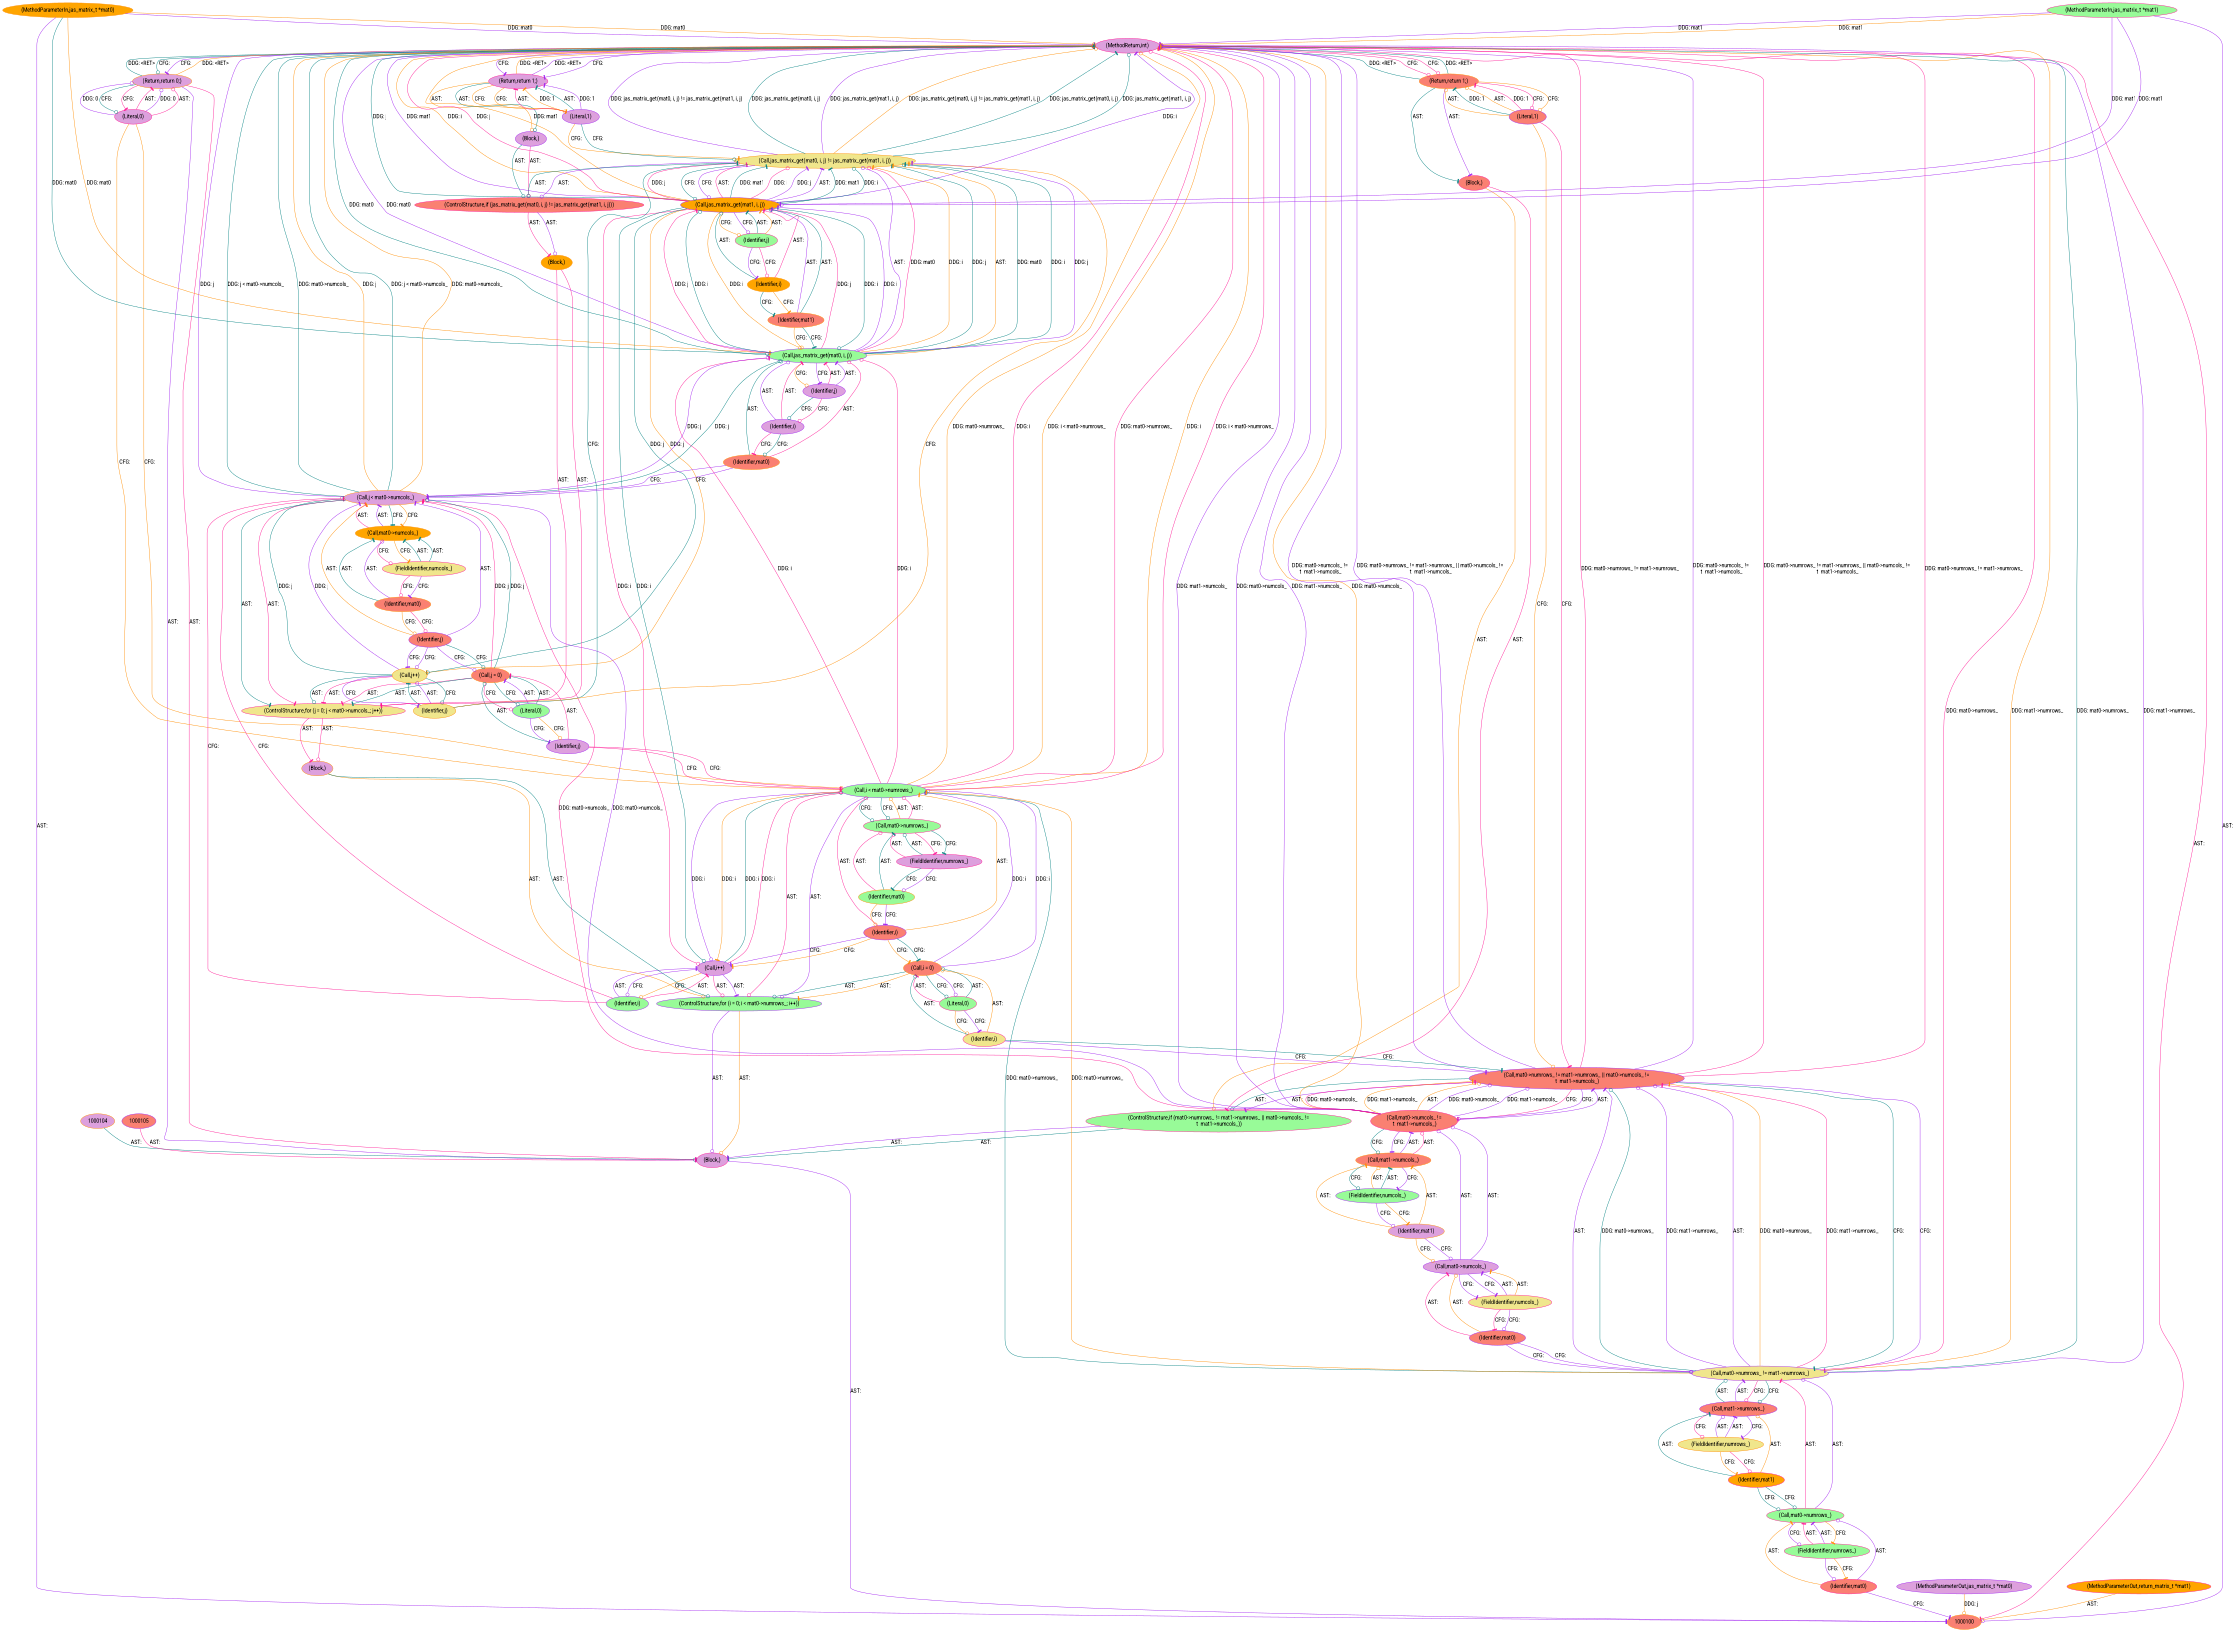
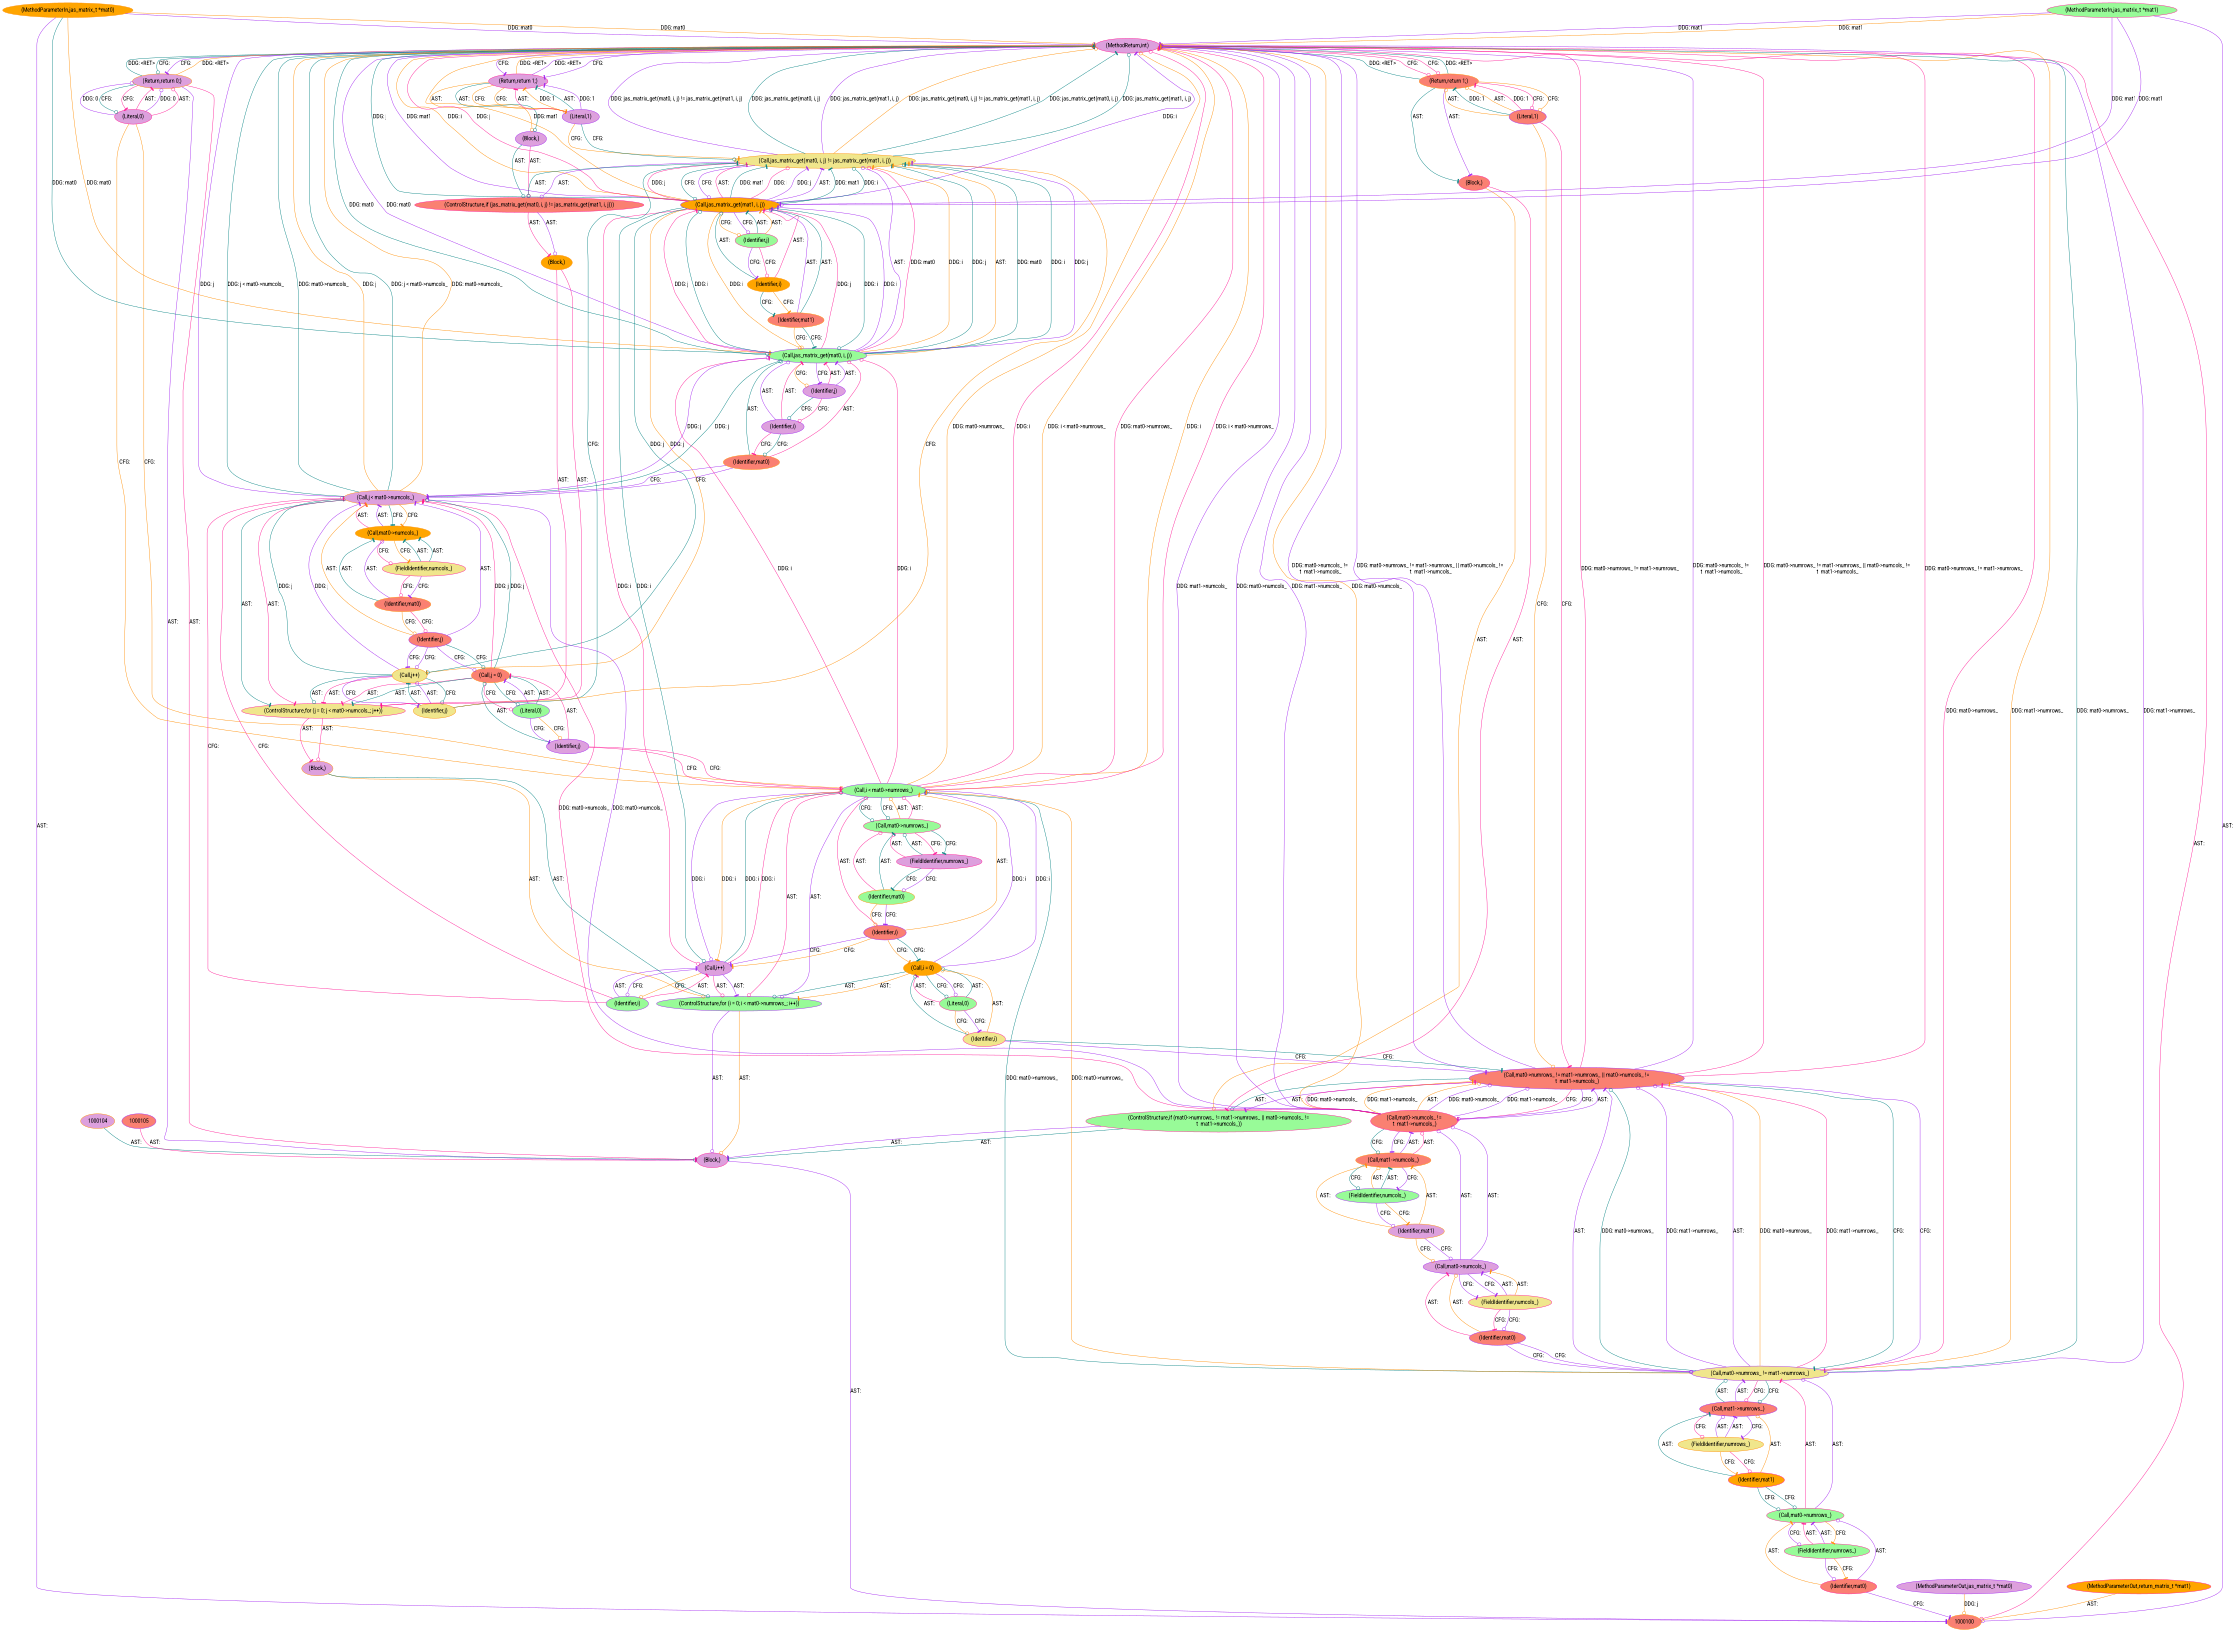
edge "(MethodReturn,int)" -> "1000100": arrowhead tee -> odot
node "(Call,i = 0)": fillcolor salmon -> orange
